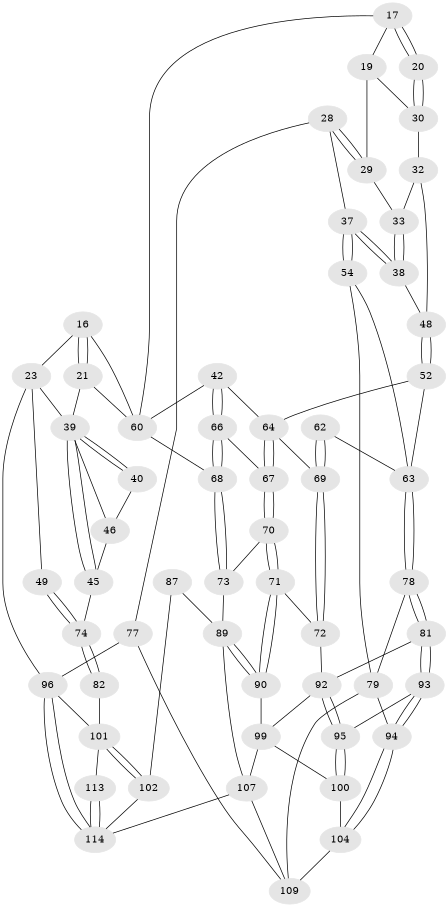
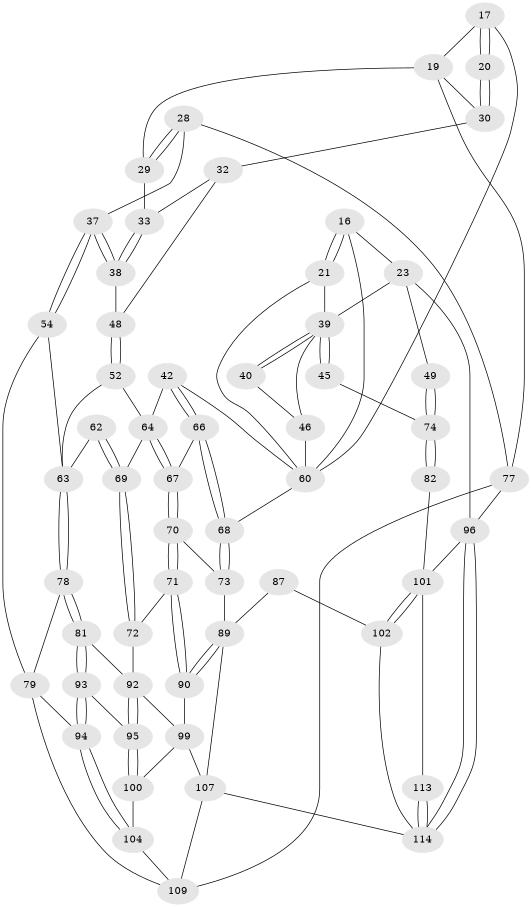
edge "19" -- "77": added
edge "46" -- "45": now "46" -- "60"
